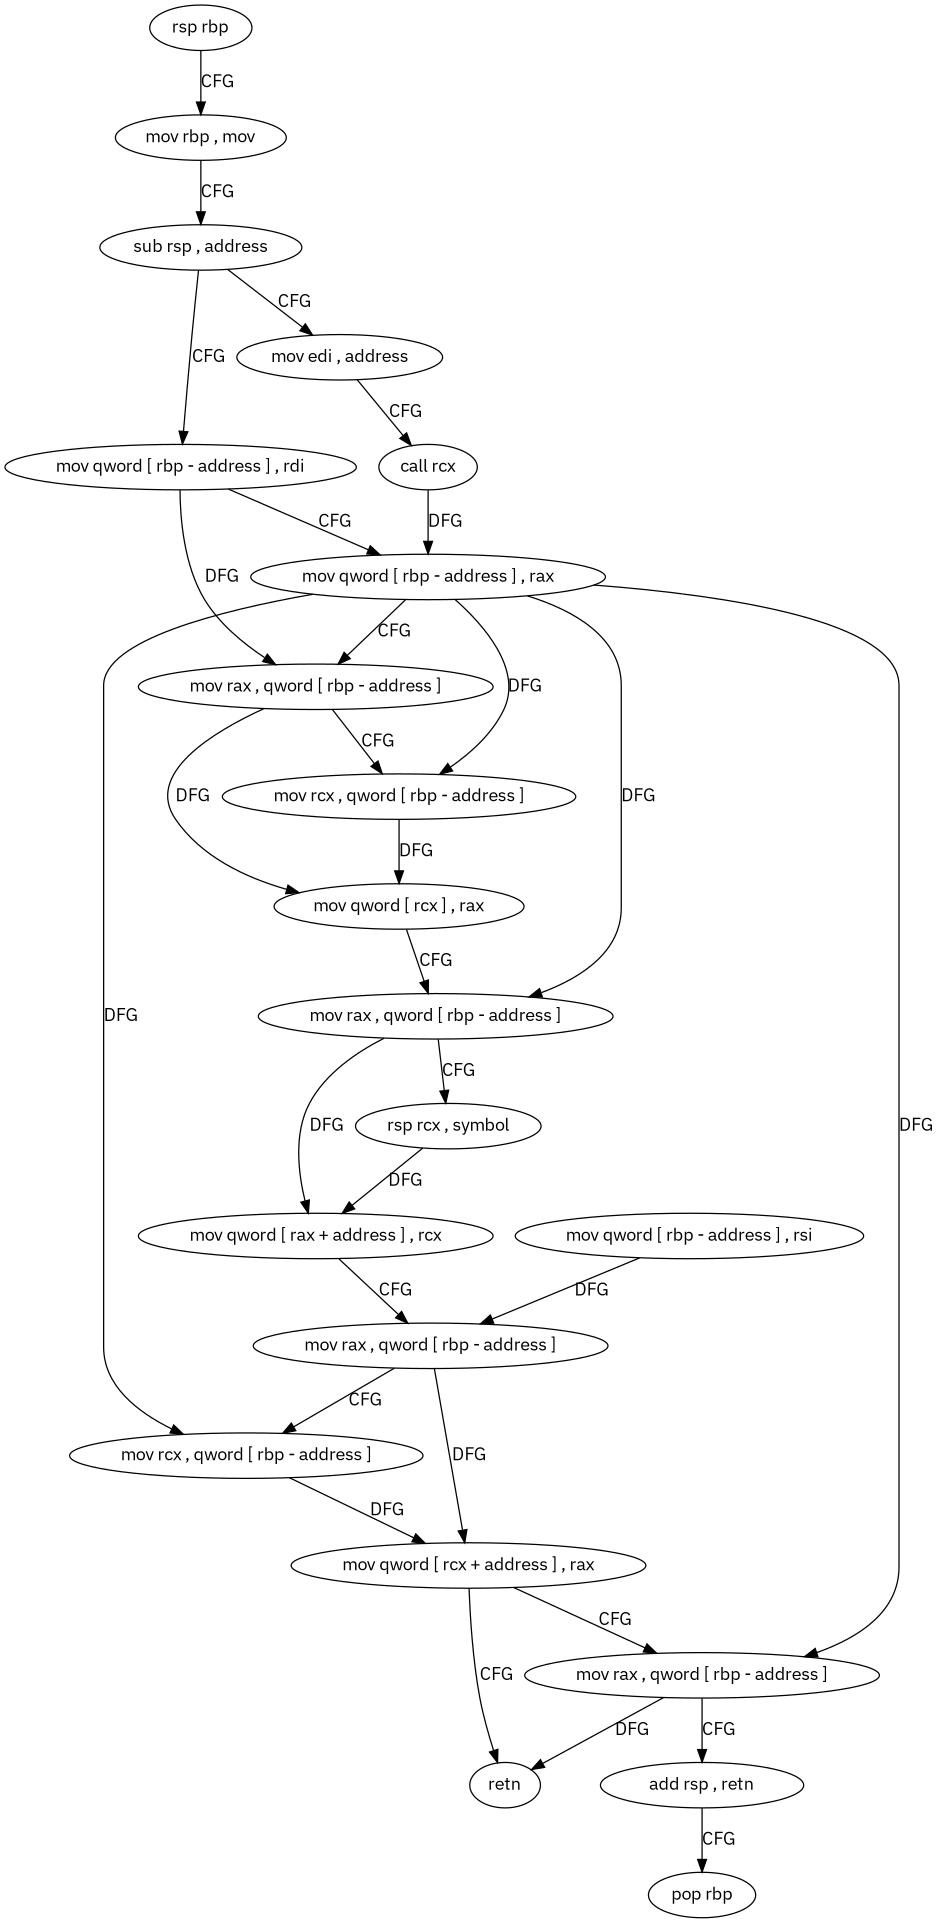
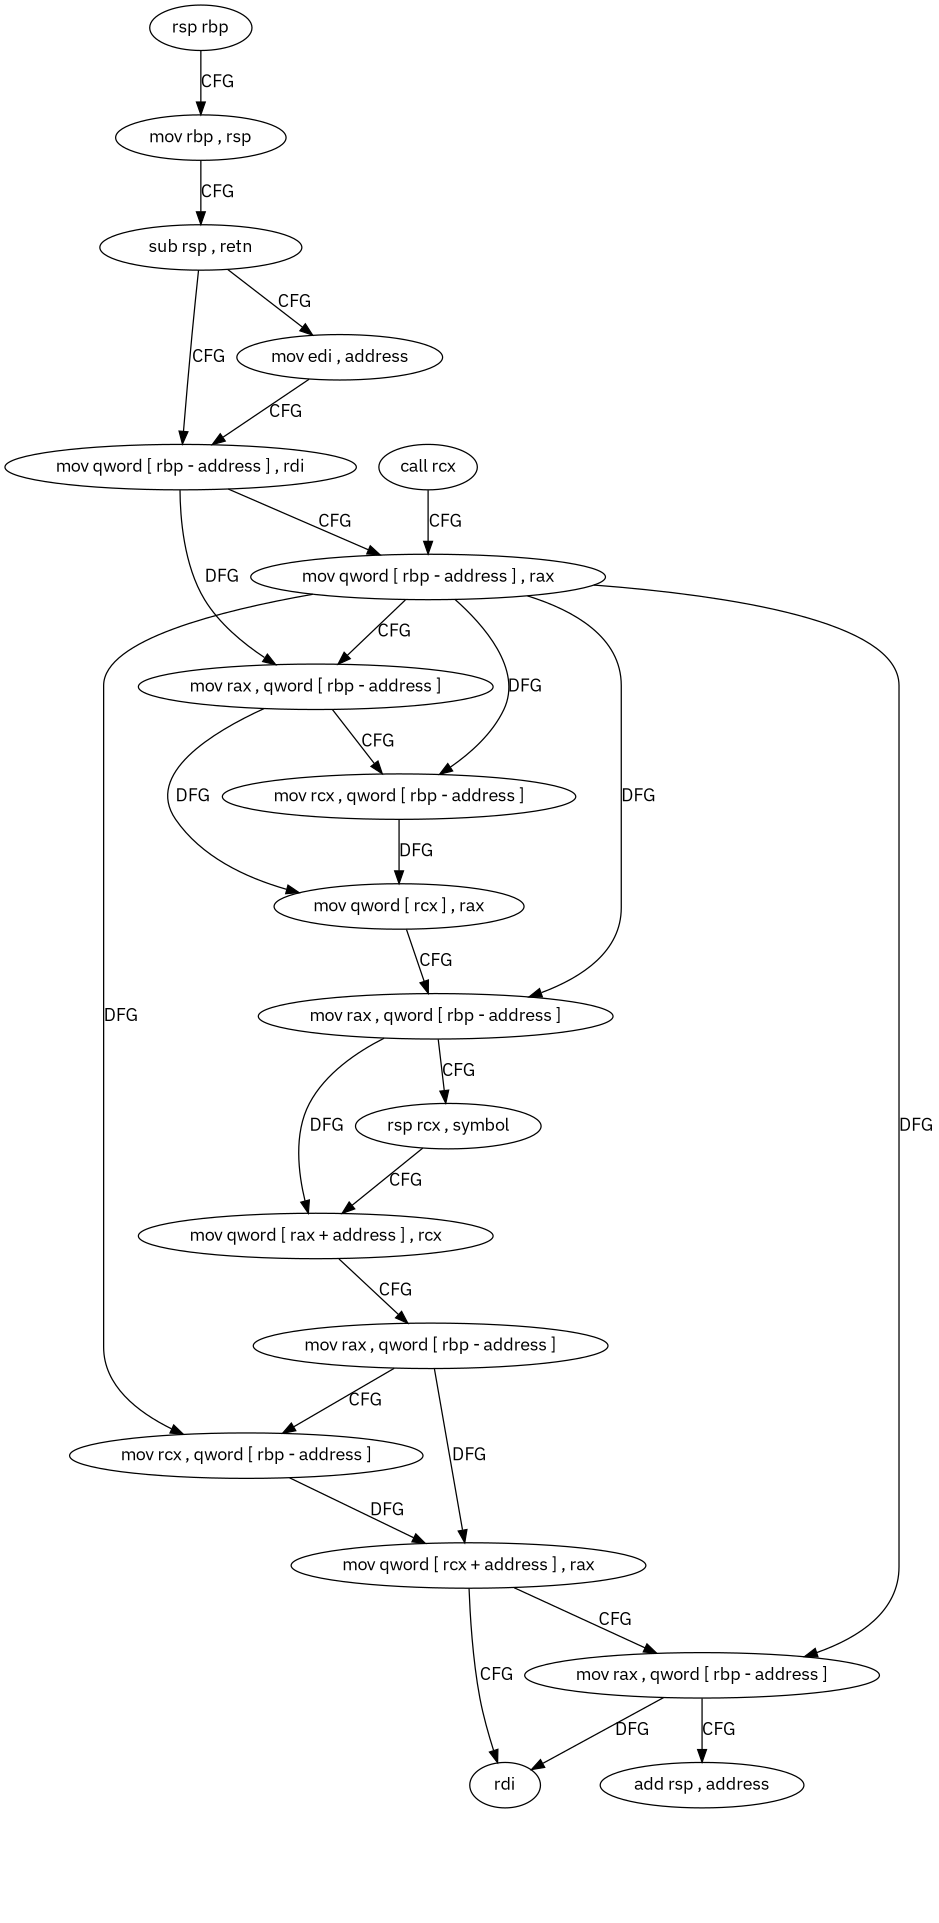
node "mov rbp , mov": label "mov rbp , mov" -> "mov rbp , rsp"
node "sub rsp , address": label "sub rsp , address" -> "sub rsp , retn"
edge "mov edi , address" -> "call rcx": now "mov edi , address" -> "mov qword [ rbp - address ] , rdi"
edge "call rcx" -> "mov qword [ rbp - address ] , rax": label "DFG" -> "CFG"
edge "rsp rcx , symbol" -> "mov qword [ rax + address ] , rcx": label "DFG" -> "CFG"
node "mov qword [ rbp - address ] , rsi": removed
node "retn": label "retn" -> "rdi"
node "add rsp , retn": label "add rsp , retn" -> "add rsp , address"
node "pop rbp": removed
